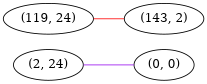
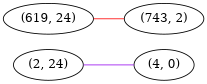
node "(119, 24)": label "(119, 24)" -> "(619, 24)"
node "(143, 2)": label "(143, 2)" -> "(743, 2)"
node "(0, 0)": label "(0, 0)" -> "(4, 0)"
